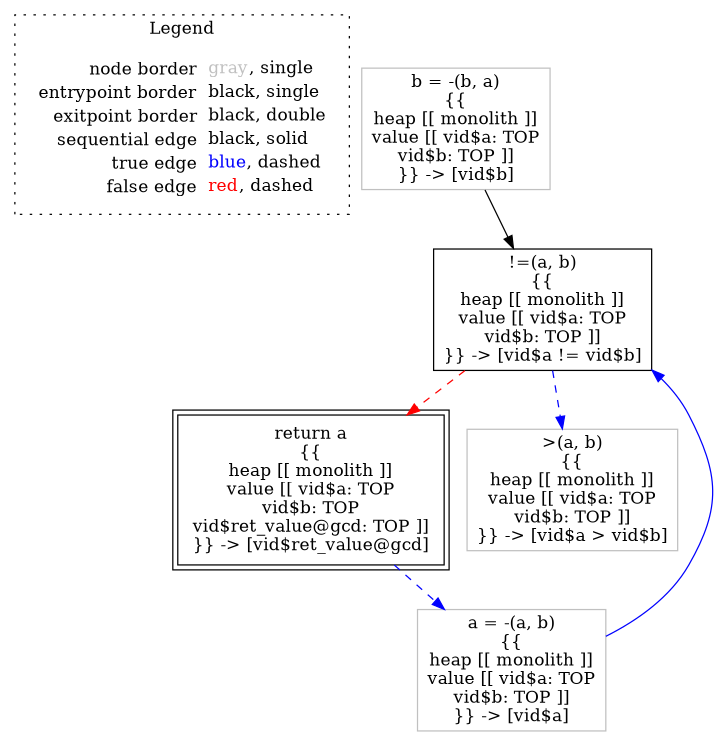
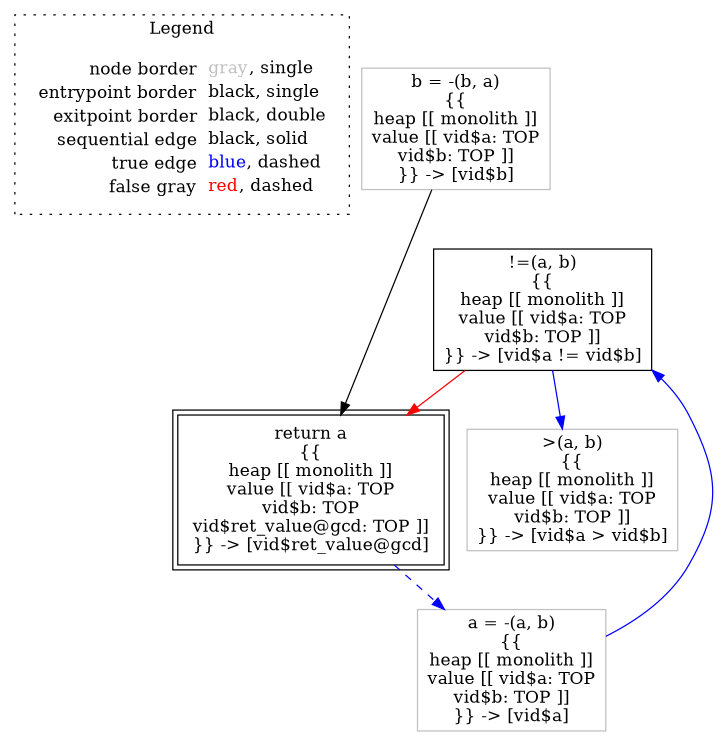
node "node border": text "false edge" -> "false gray"
edge "b = -(b, a)" -> "!=(a, b)": now "b = -(b, a)" -> "return a"
edge "!=(a, b)" -> "return a": style dashed -> solid
edge "!=(a, b)" -> ">(a, b)": style dashed -> solid
